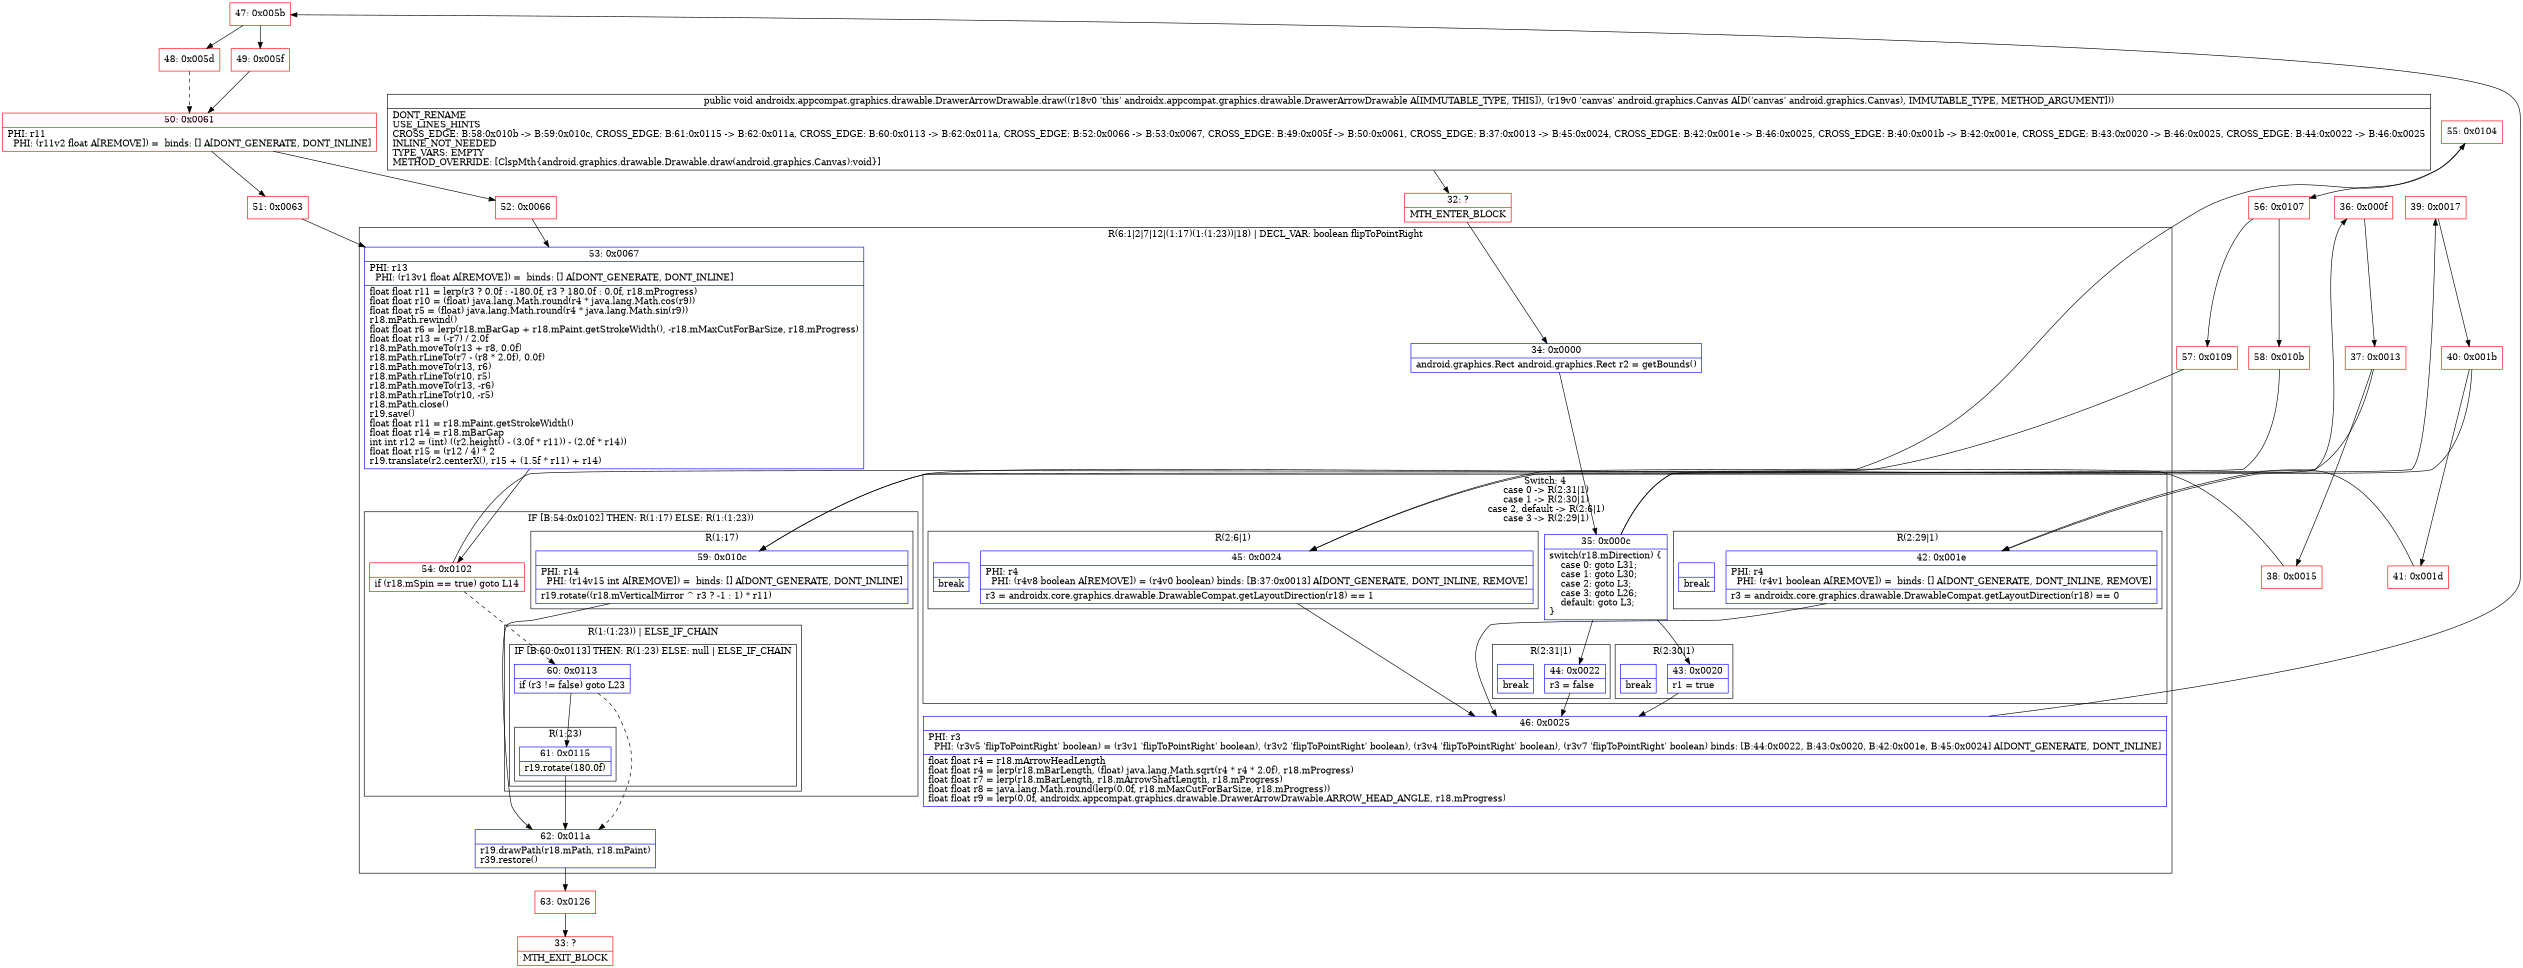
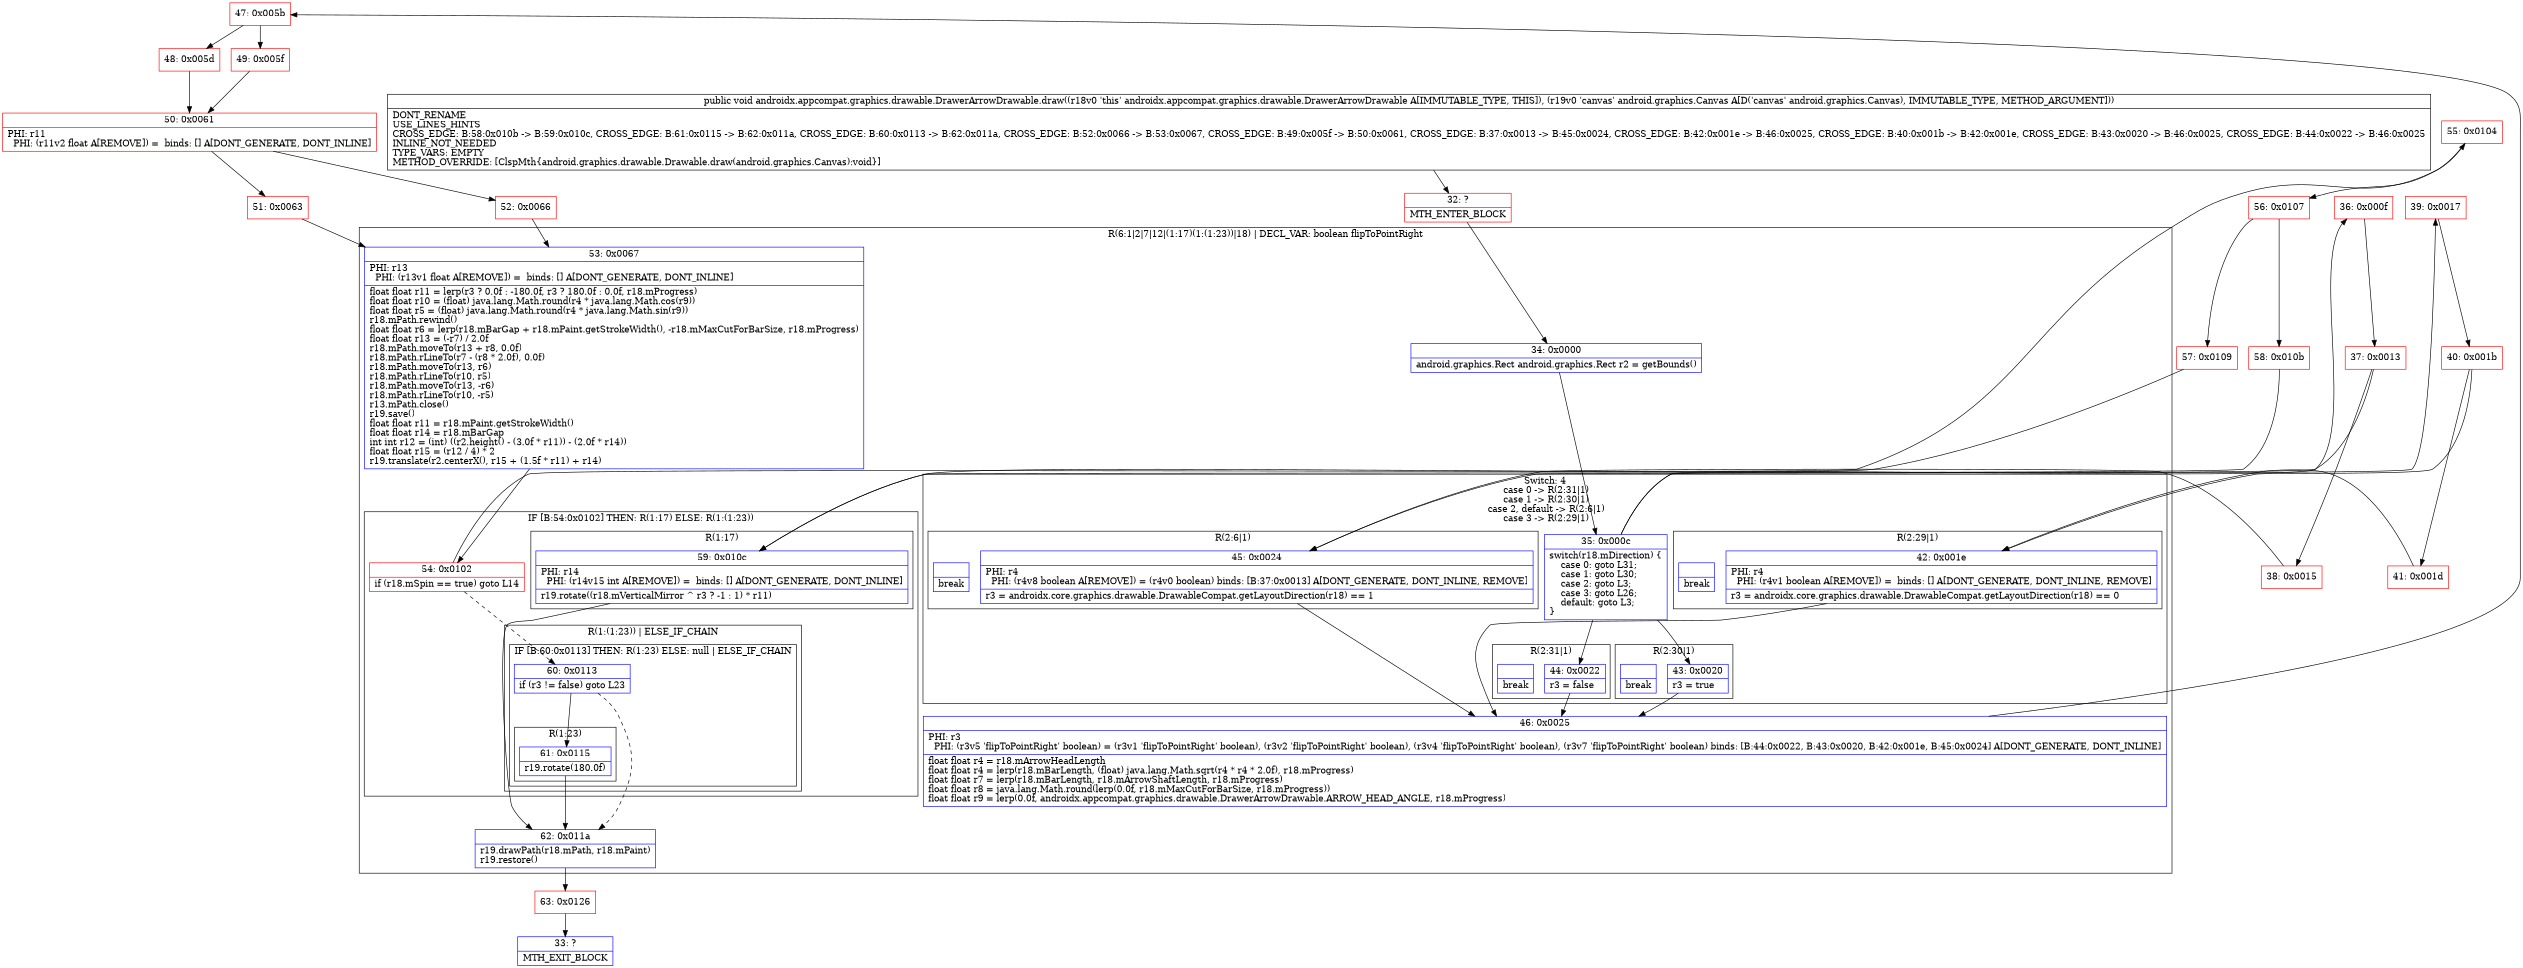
edge "48: 0x005d" -> "50: 0x0061": style dashed -> solid
node "53: 0x0067": text "r18.mPath.close()" -> "r13.mPath.close()"
node "43: 0x0020": text "r1 = true" -> "r3 = true"
node "62: 0x011a": text "r39.restore()" -> "r19.restore()"
node "33: ?": color red -> blue
